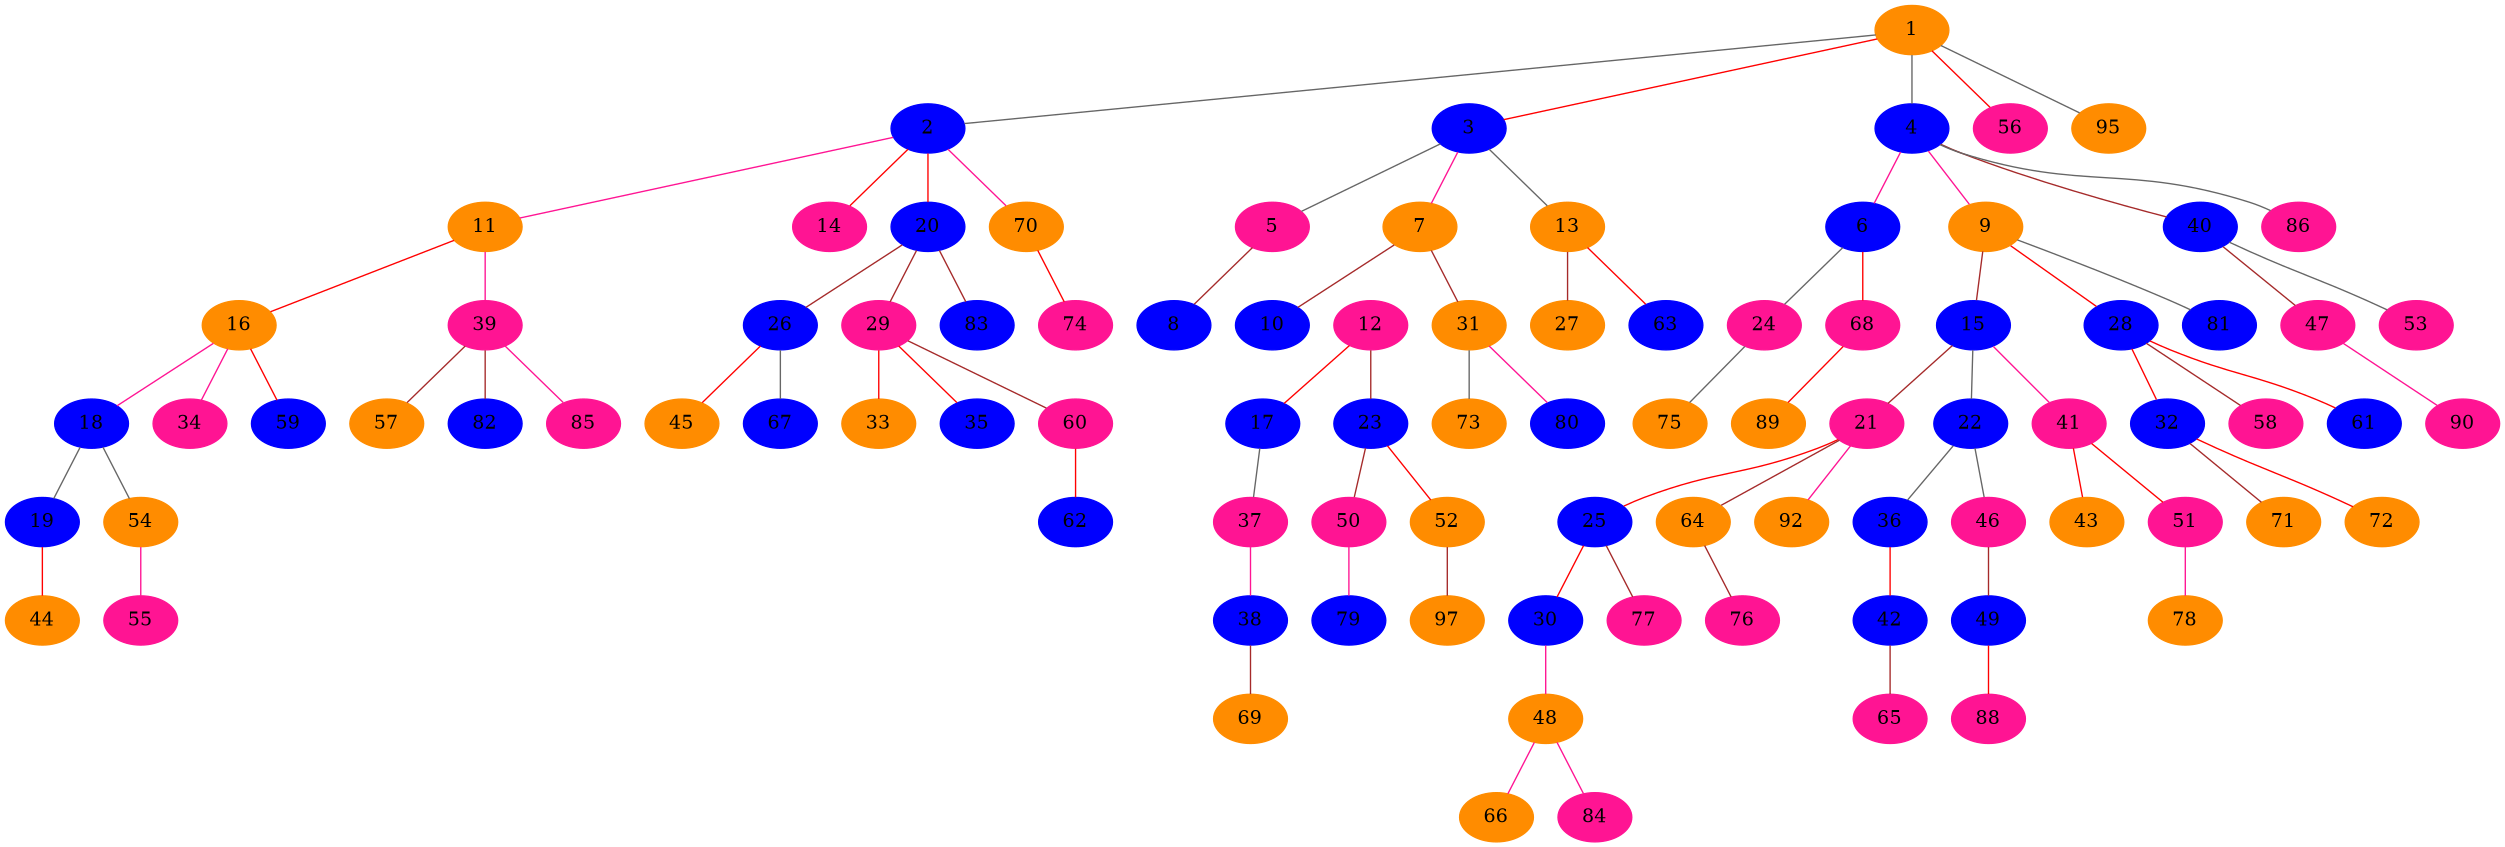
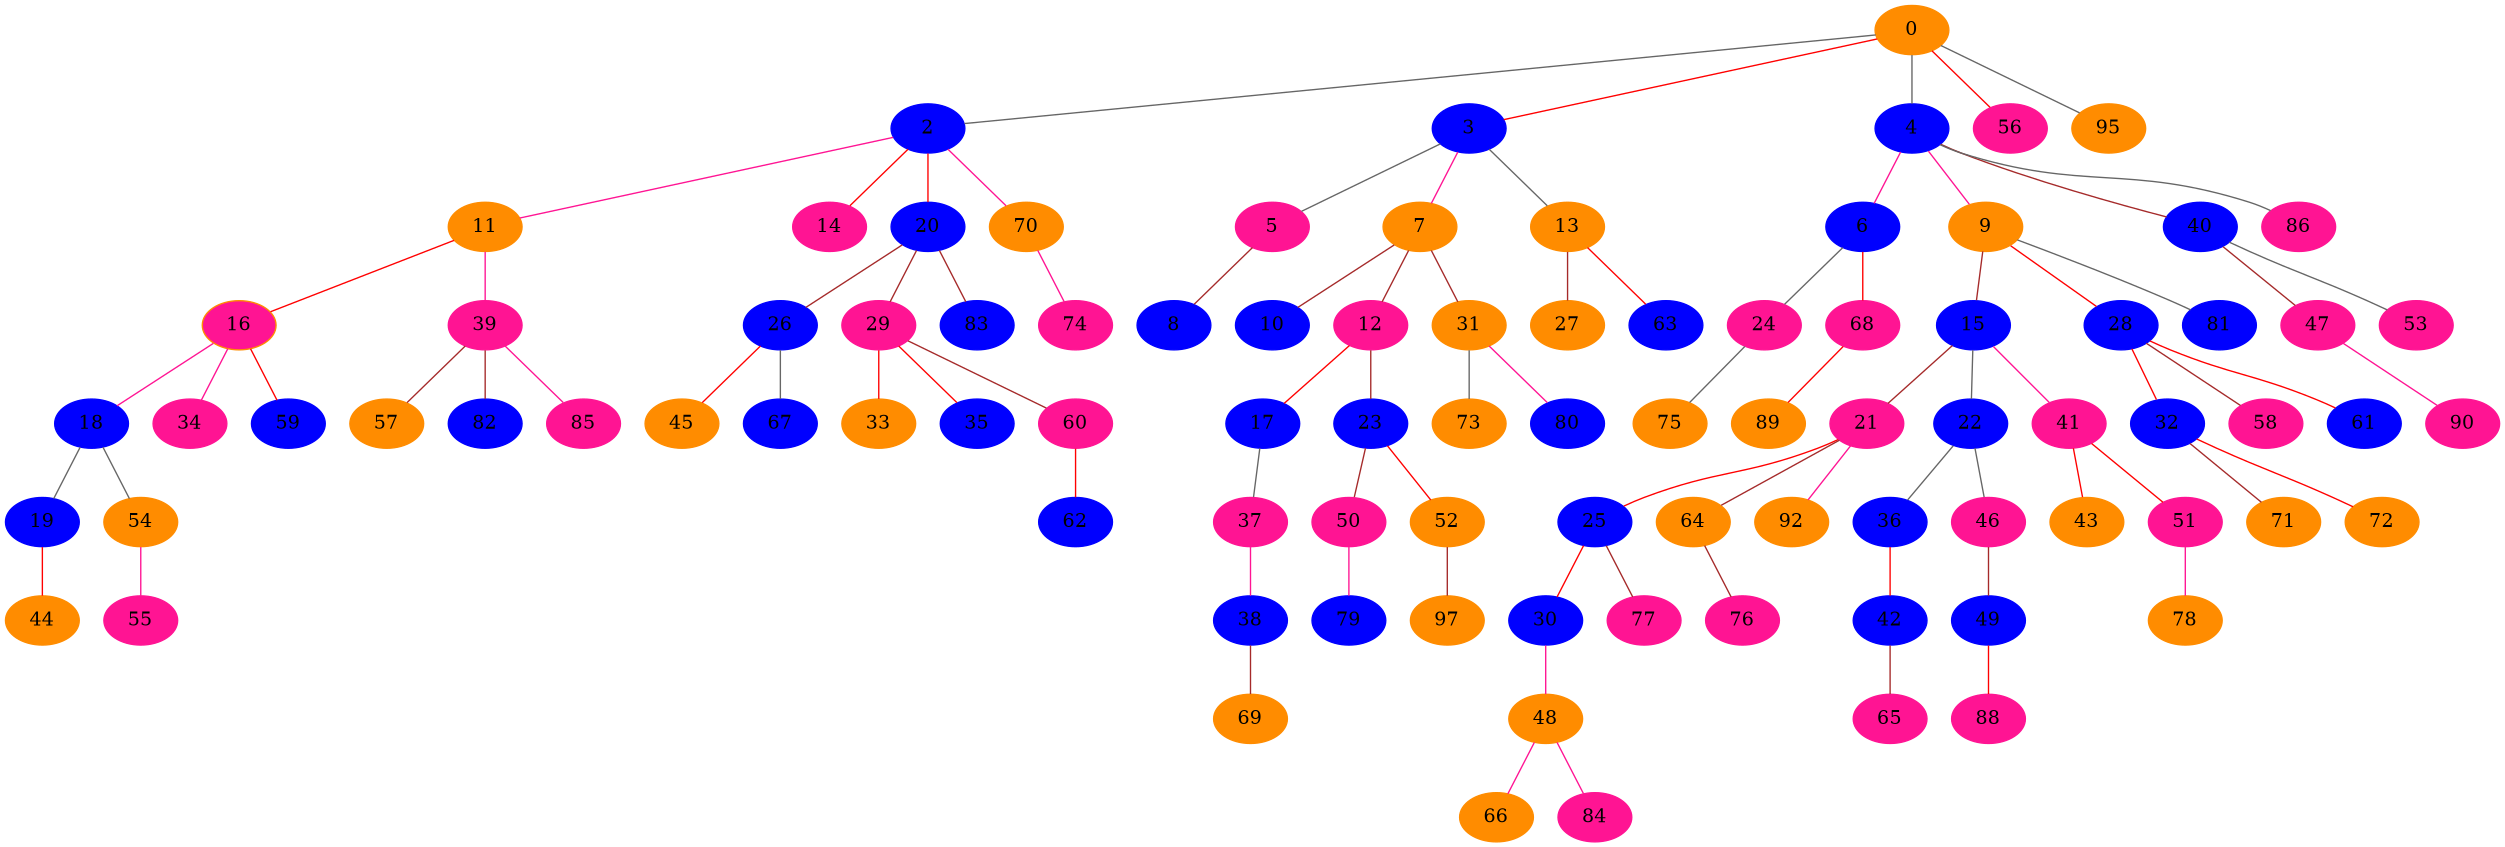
node "1": label "1" -> "0"
edge "70" -- "74": color red -> deeppink
edge "7" -- "12": added
node "16": fillcolor darkorange -> deeppink
